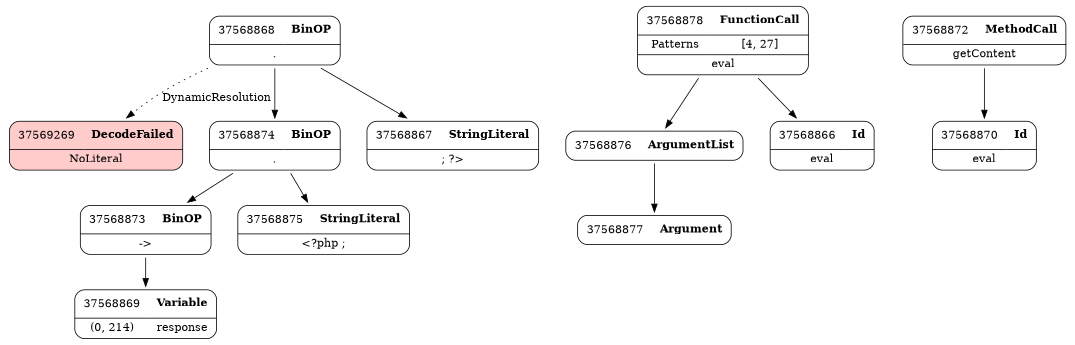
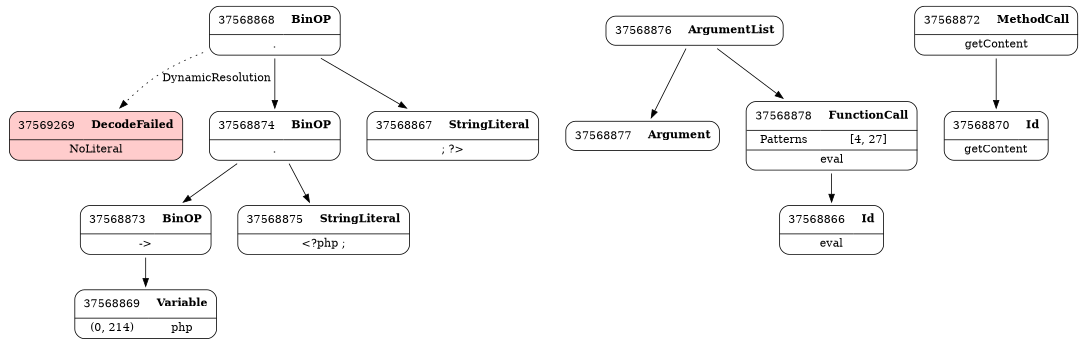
edge "37568878" -> "37568876": reversed
node "37568870": text "eval" -> "getContent"
node "37568869": text "response" -> "php"
